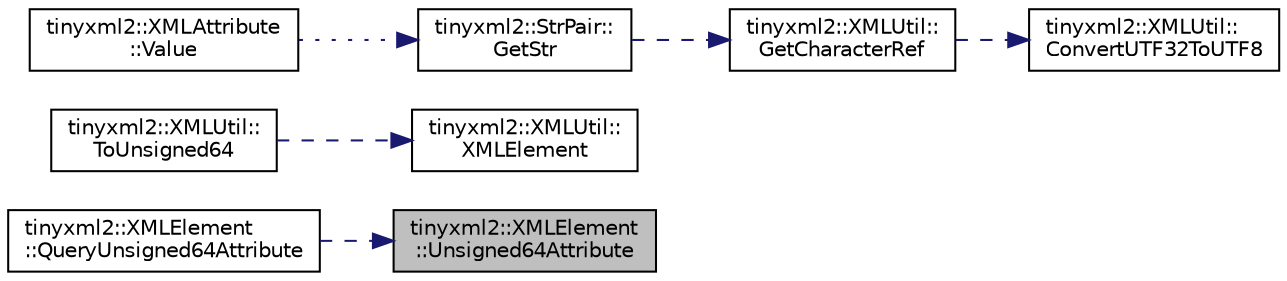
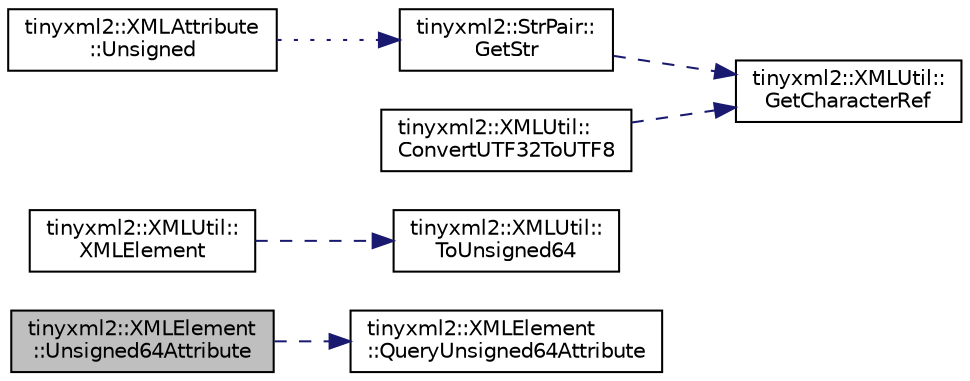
node "tinyxml2::XMLAttribute ::Value": label "tinyxml2::XMLAttribute ::Value" -> "tinyxml2::XMLAttribute ::Unsigned"
edge "tinyxml2::XMLUtil:: GetCharacterRef" -> "tinyxml2::XMLUtil:: ConvertUTF32ToUTF8": reversed
edge "tinyxml2::XMLUtil:: ToUnsigned64" -> "tinyxml2::XMLUtil:: XMLElement": reversed
edge "tinyxml2::XMLElement ::QueryUnsigned64Attribute" -> "tinyxml2::XMLElement ::Unsigned64Attribute": reversed
